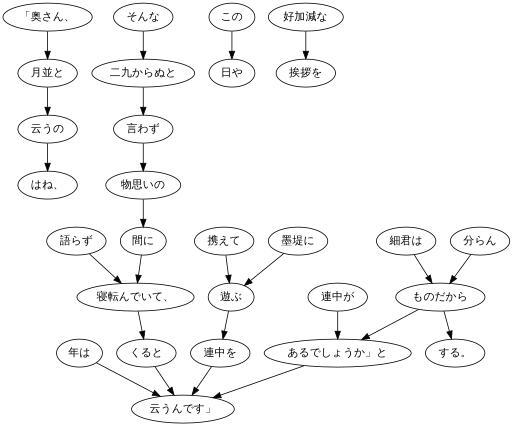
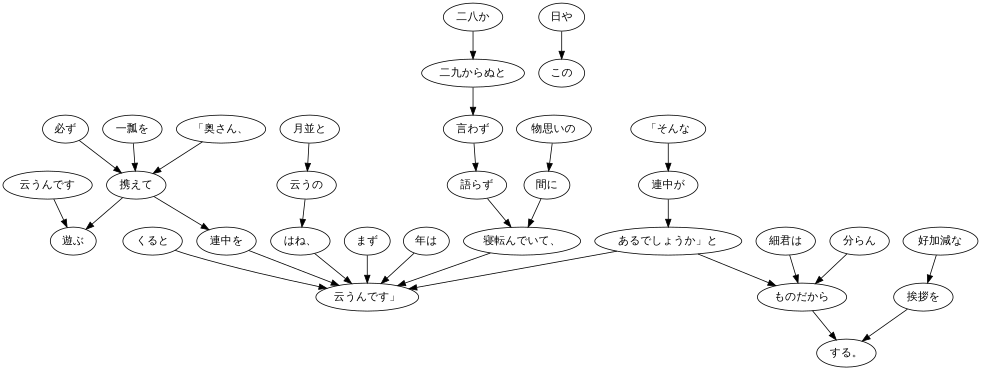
node "そんな": label "そんな" -> "二八か"
edge "「奥さん、" -> "月並と": now "「奥さん、" -> "携えて"
edge "この" -> "日や": reversed
node "必ず": added
node "一瓢を": added
node "「そんな": added
edge "言わず" -> "物思いの": now "言わず" -> "語らず"
node "墨堤に": label "墨堤に" -> "云うんです"
node "まず": added
edge "はね、" -> "云うんです」": added
edge "寝転んでいて、" -> "くると": now "寝転んでいて、" -> "云うんです」"
edge "遊ぶ" -> "連中を": now "携えて" -> "連中を"
edge "ものだから" -> "あるでしょうか」と": reversed
edge "挨拶を" -> "する。": added
